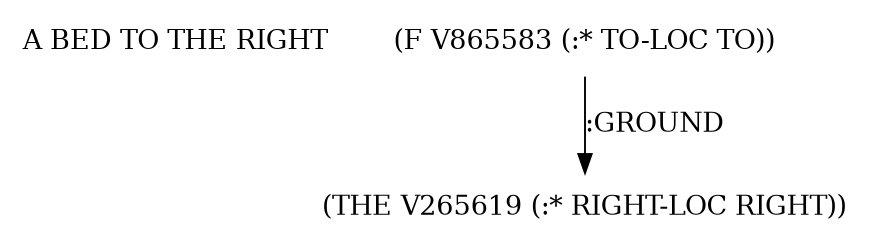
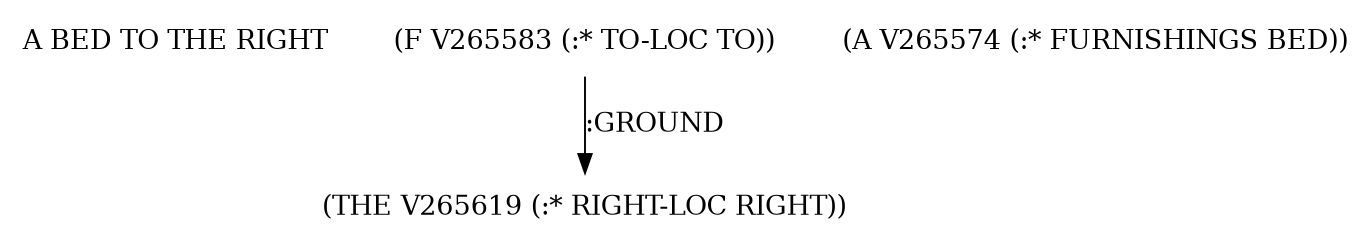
node "(F V865583 (:* TO-LOC TO))": label "(F V865583 (:* TO-LOC TO))" -> "(F V265583 (:* TO-LOC TO))"
node "(A V265574 (:* FURNISHINGS BED))": added
